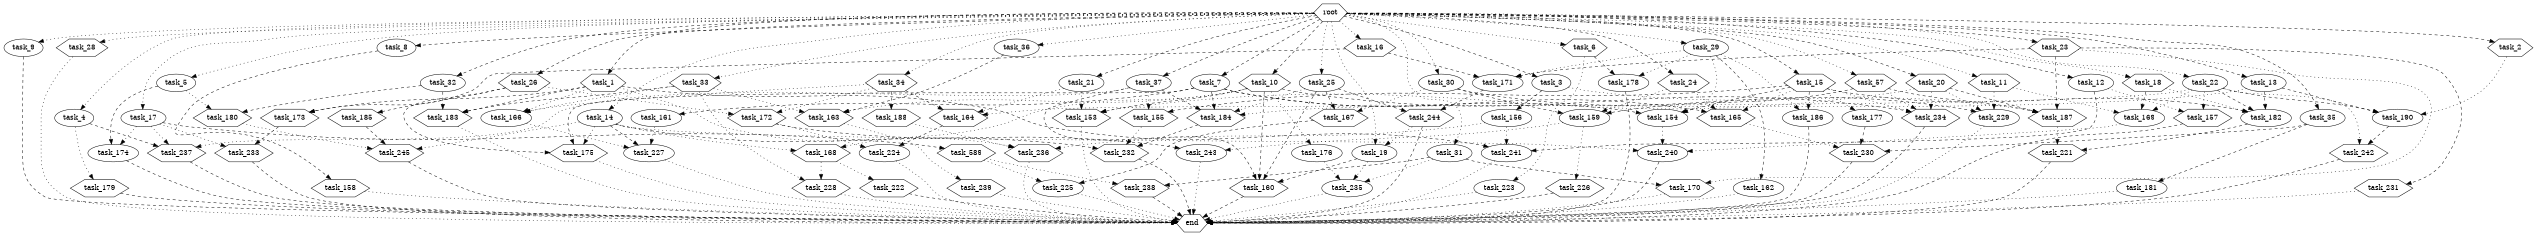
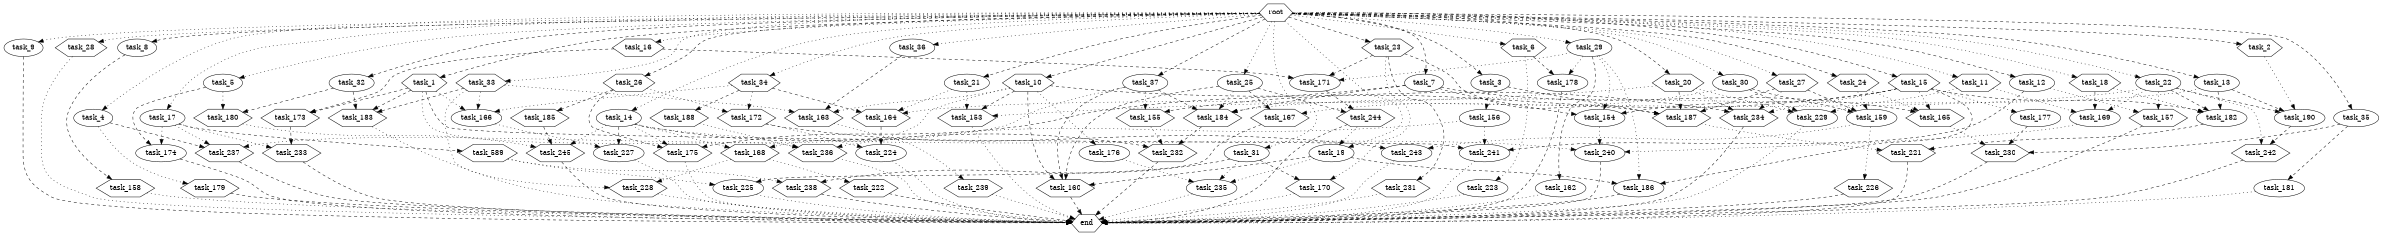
node "task_57": label "task_57" -> "task_27"
edge "task_3" -> "task_187": style dotted -> dashed
node "task_161": removed
edge "task_19" -> "task_186": added
